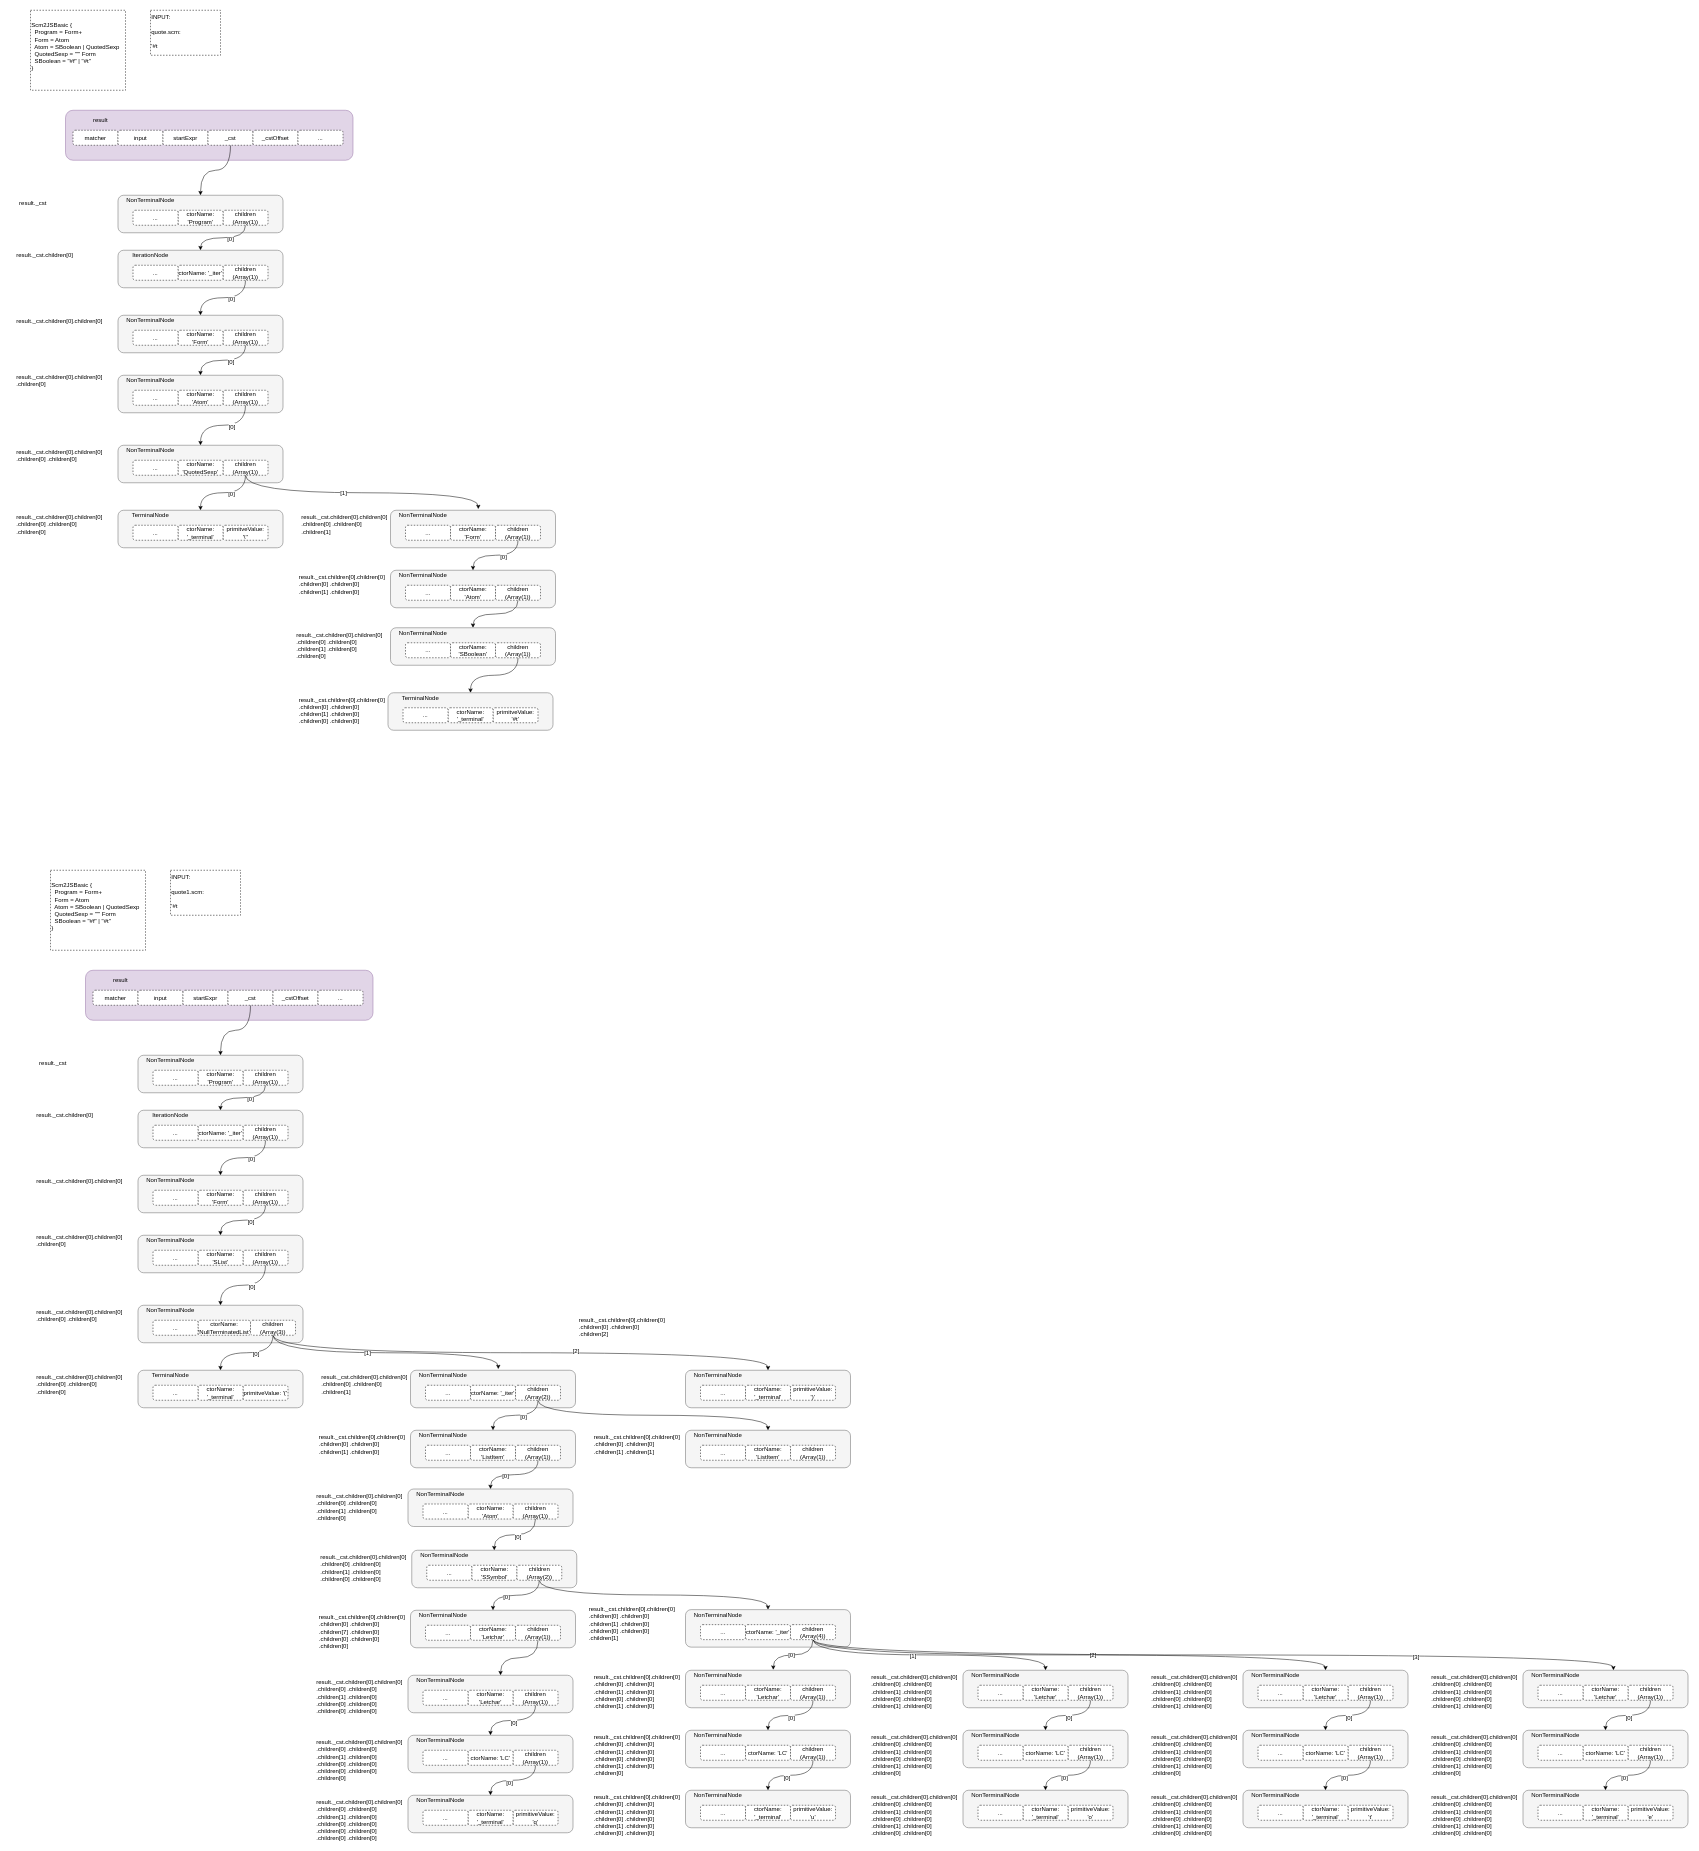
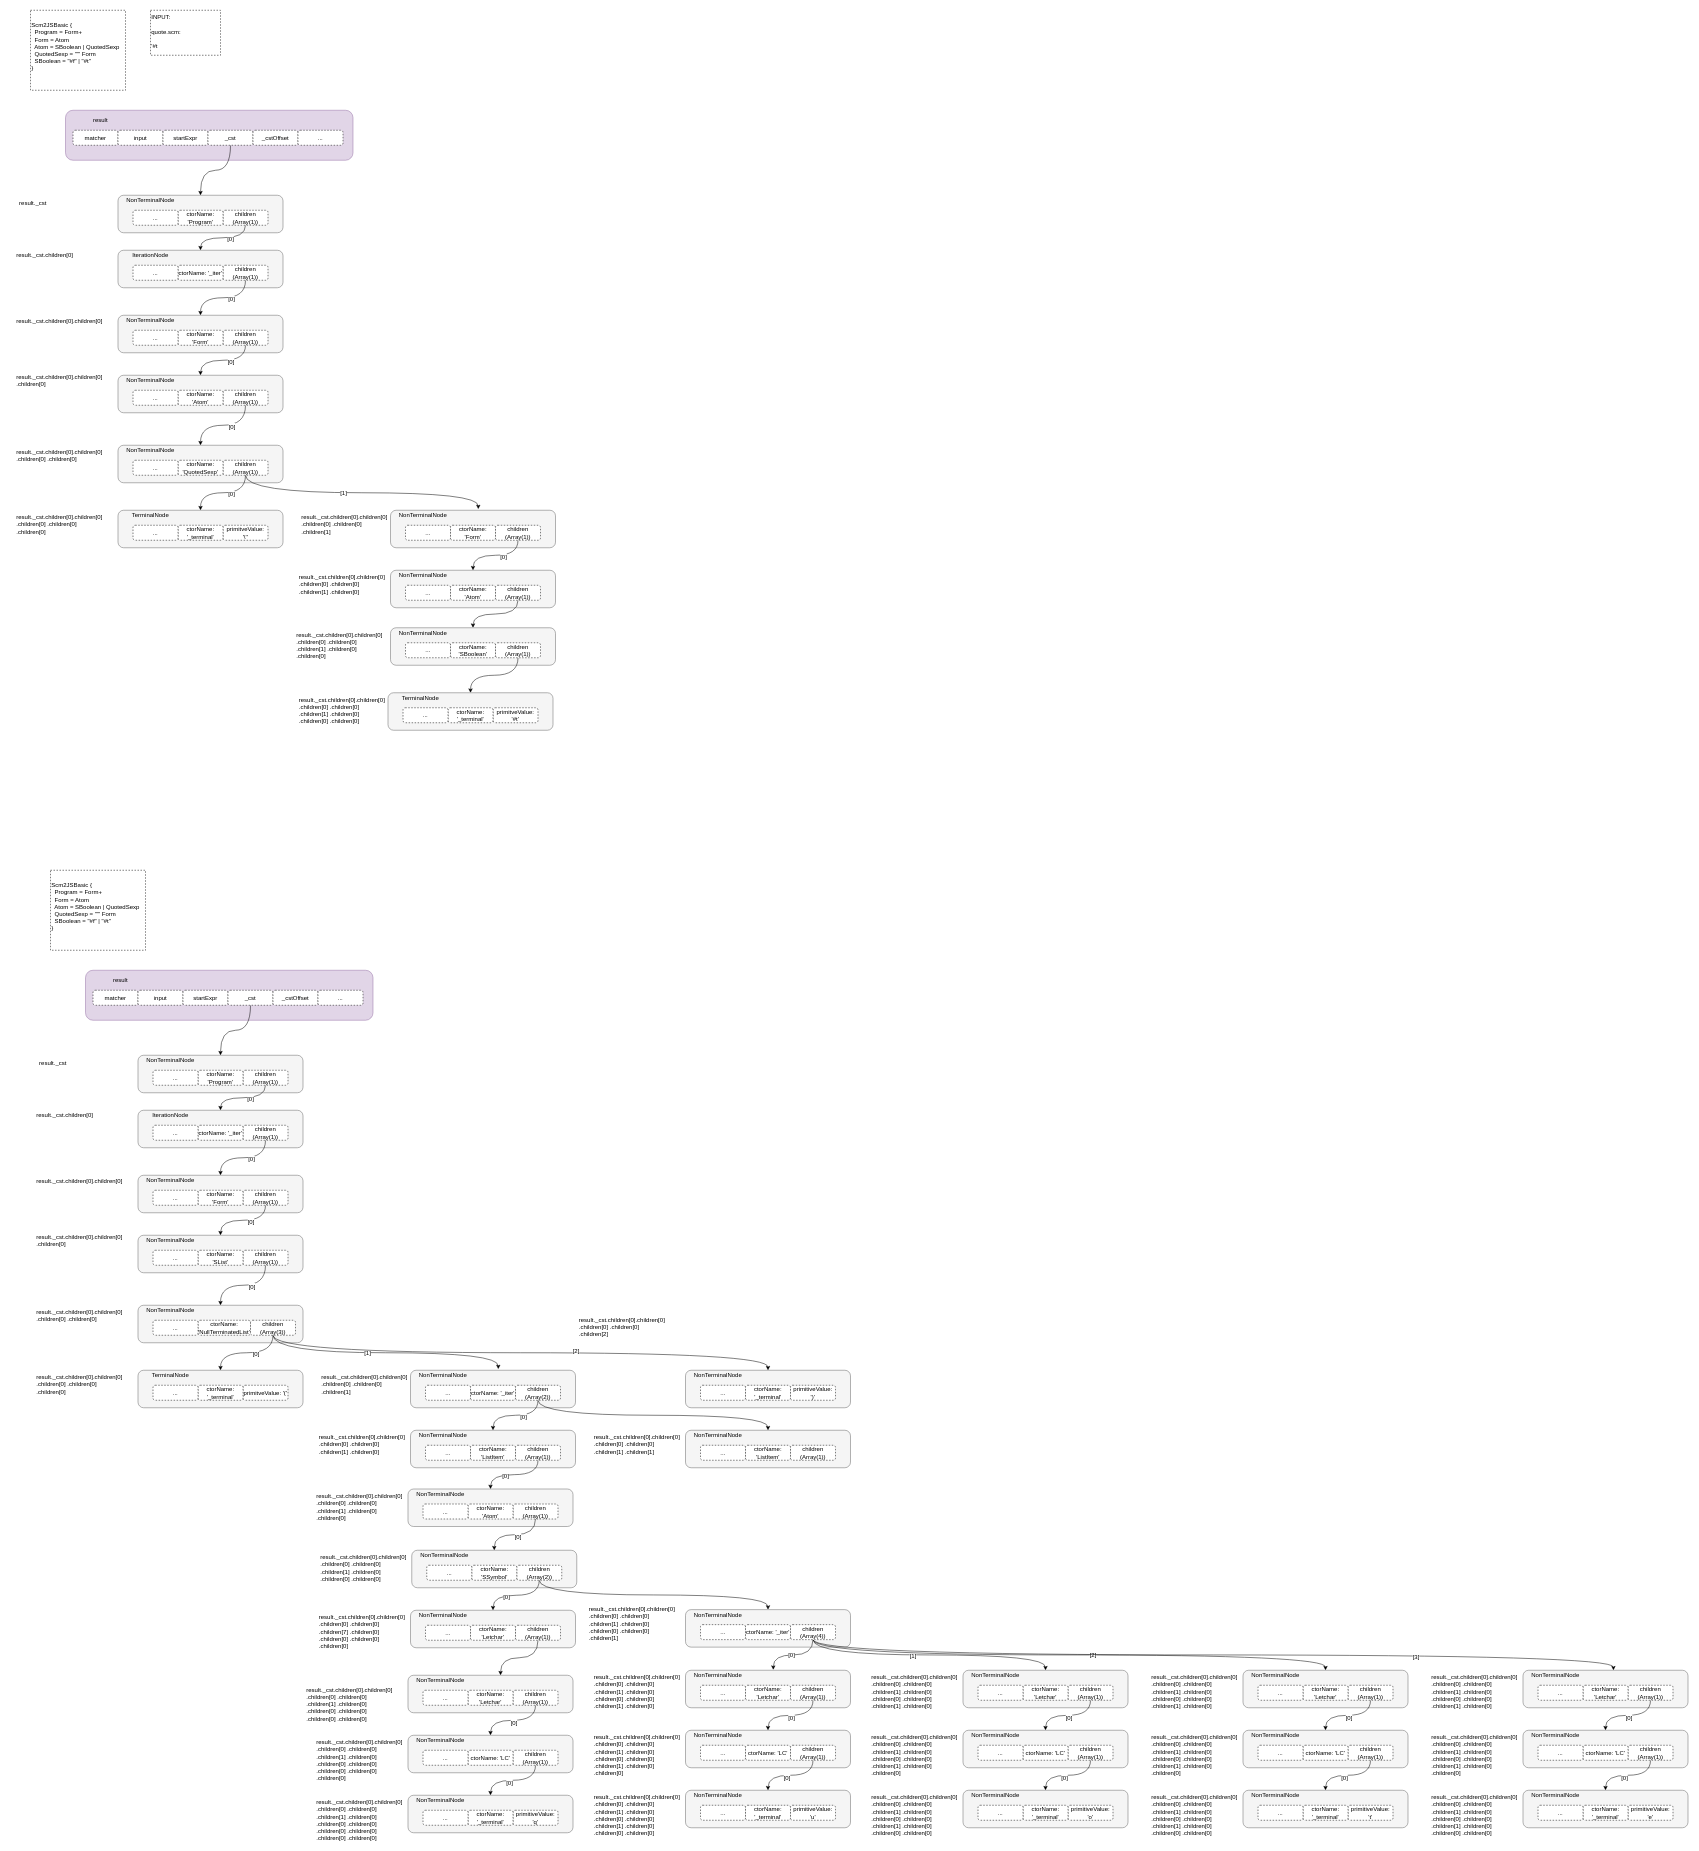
node "INPUT: quote1.scm: '#t": removed
node "result._cst.children[0].children[0] .children[0] .children[0] .children[1] .children[0] .children[0] .children[0] .children[0] .children[0]": moved (360, 1698) -> (350, 1705)
